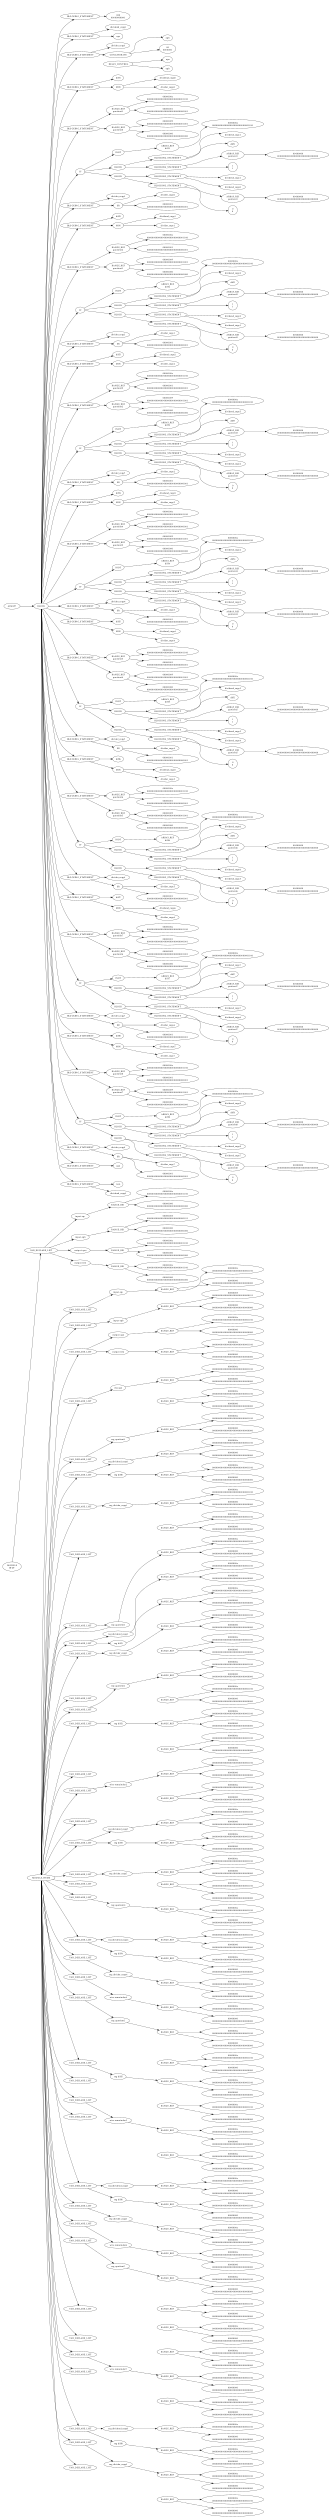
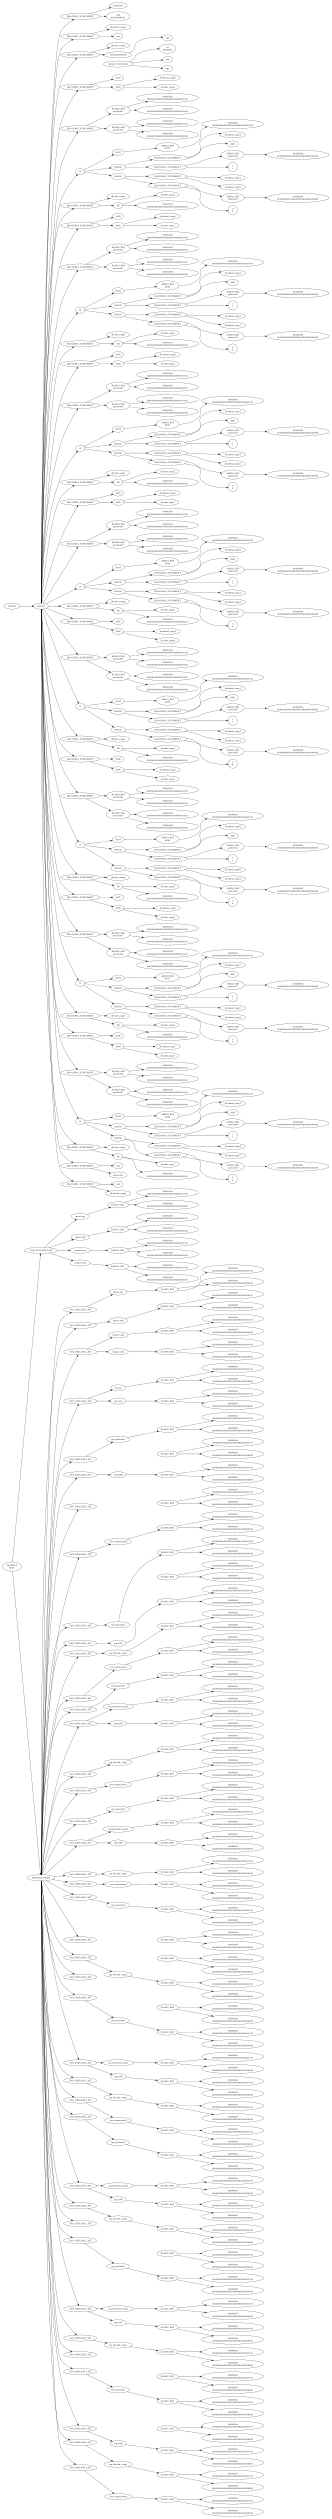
node "quotient0": added
edge "CONCATENATE" -> "00": now "DELAY_CONTROL" -> "00"
node "quotient8": added
node "reg rem": added
node "reg dividend_copy0": removed
node "reg divider_copy0": removed
node "wire remainder0": added
node "reg dividend_copy1": removed
node "wire remainder1": added
node "reg dividend_copy2": added
edge "reg quotient1" -> "MODULE_ITEMS": now "MODULE" -> "MODULE_ITEMS"
node "reg divider_copy2": added
node "reg quotient3": added
node "wire remainder3": added
node "reg dividend_copy4": removed
node "reg diff4": removed
node "wire remainder4": removed
node "reg dividend_copy5": added
node "reg divider_copy5": added
node "reg quotient6": added
node "wire remainder6": removed
node "reg dividend_copy7": added
node "reg diff7": added
node "reg divider_copy7": added
node "wire remainder7": removed
node "reg quotient8": added
node "reg dividend_copy8": removed
node "wire remainder8": added
